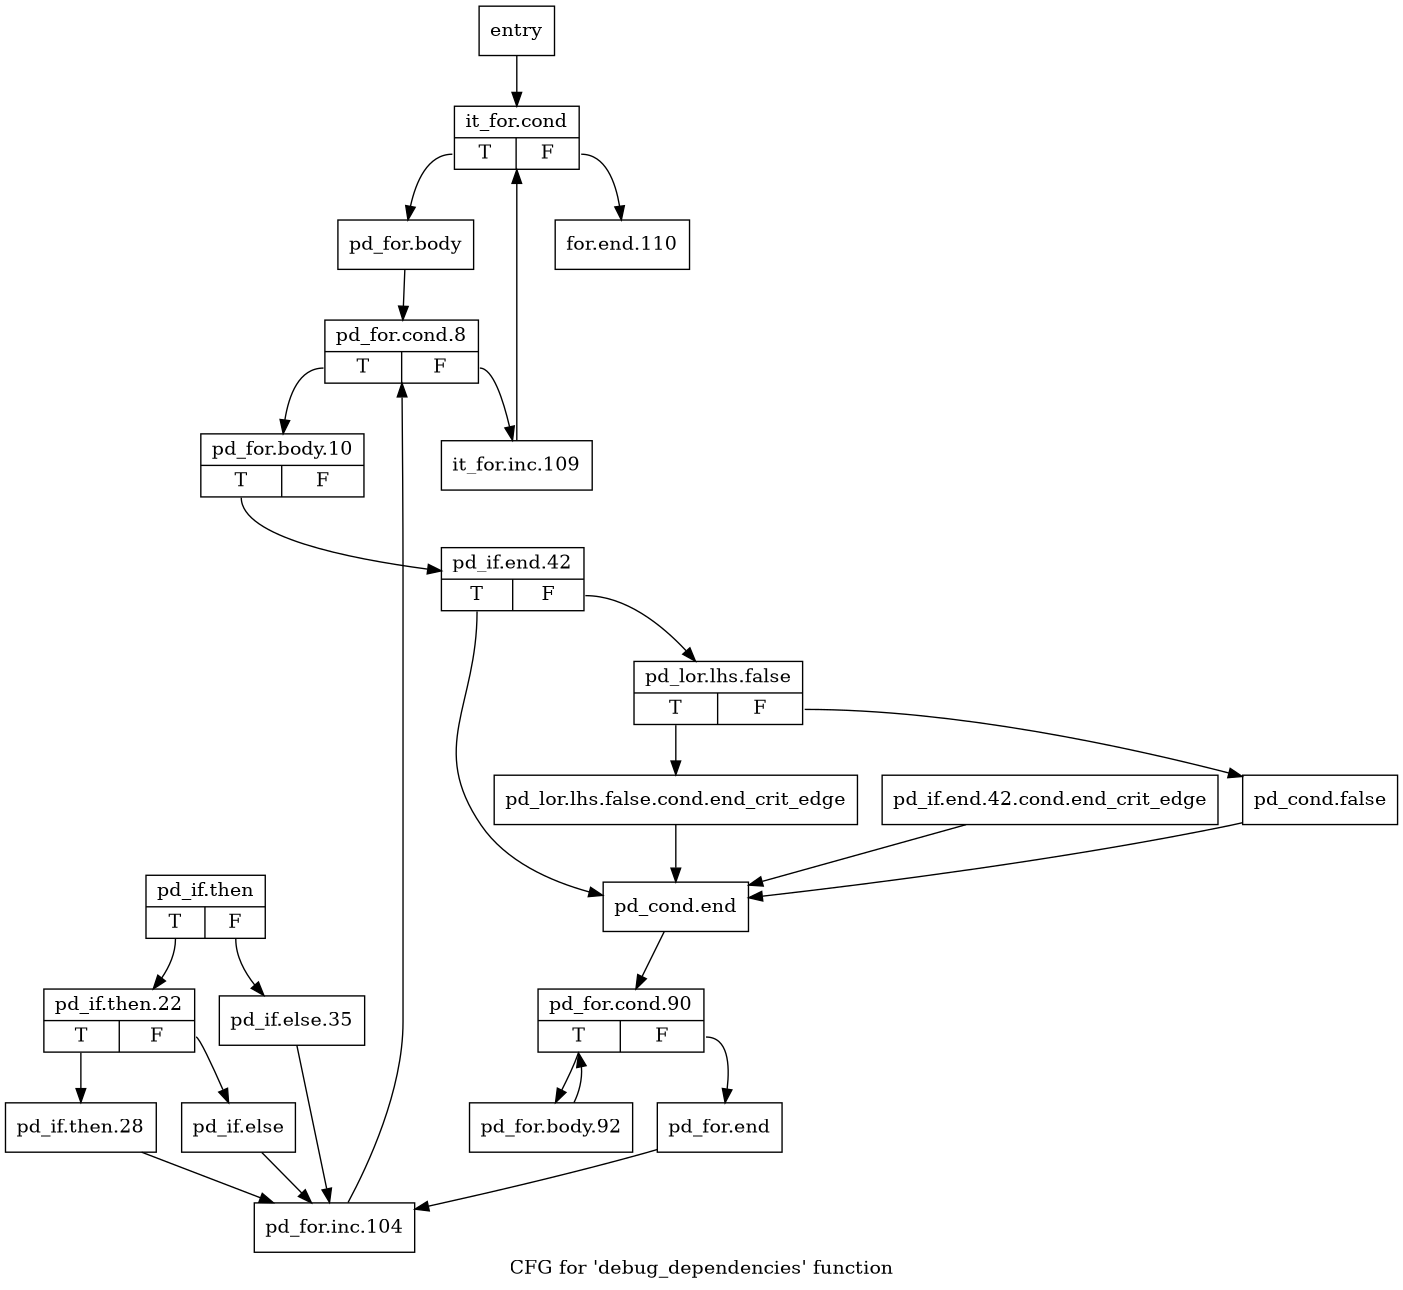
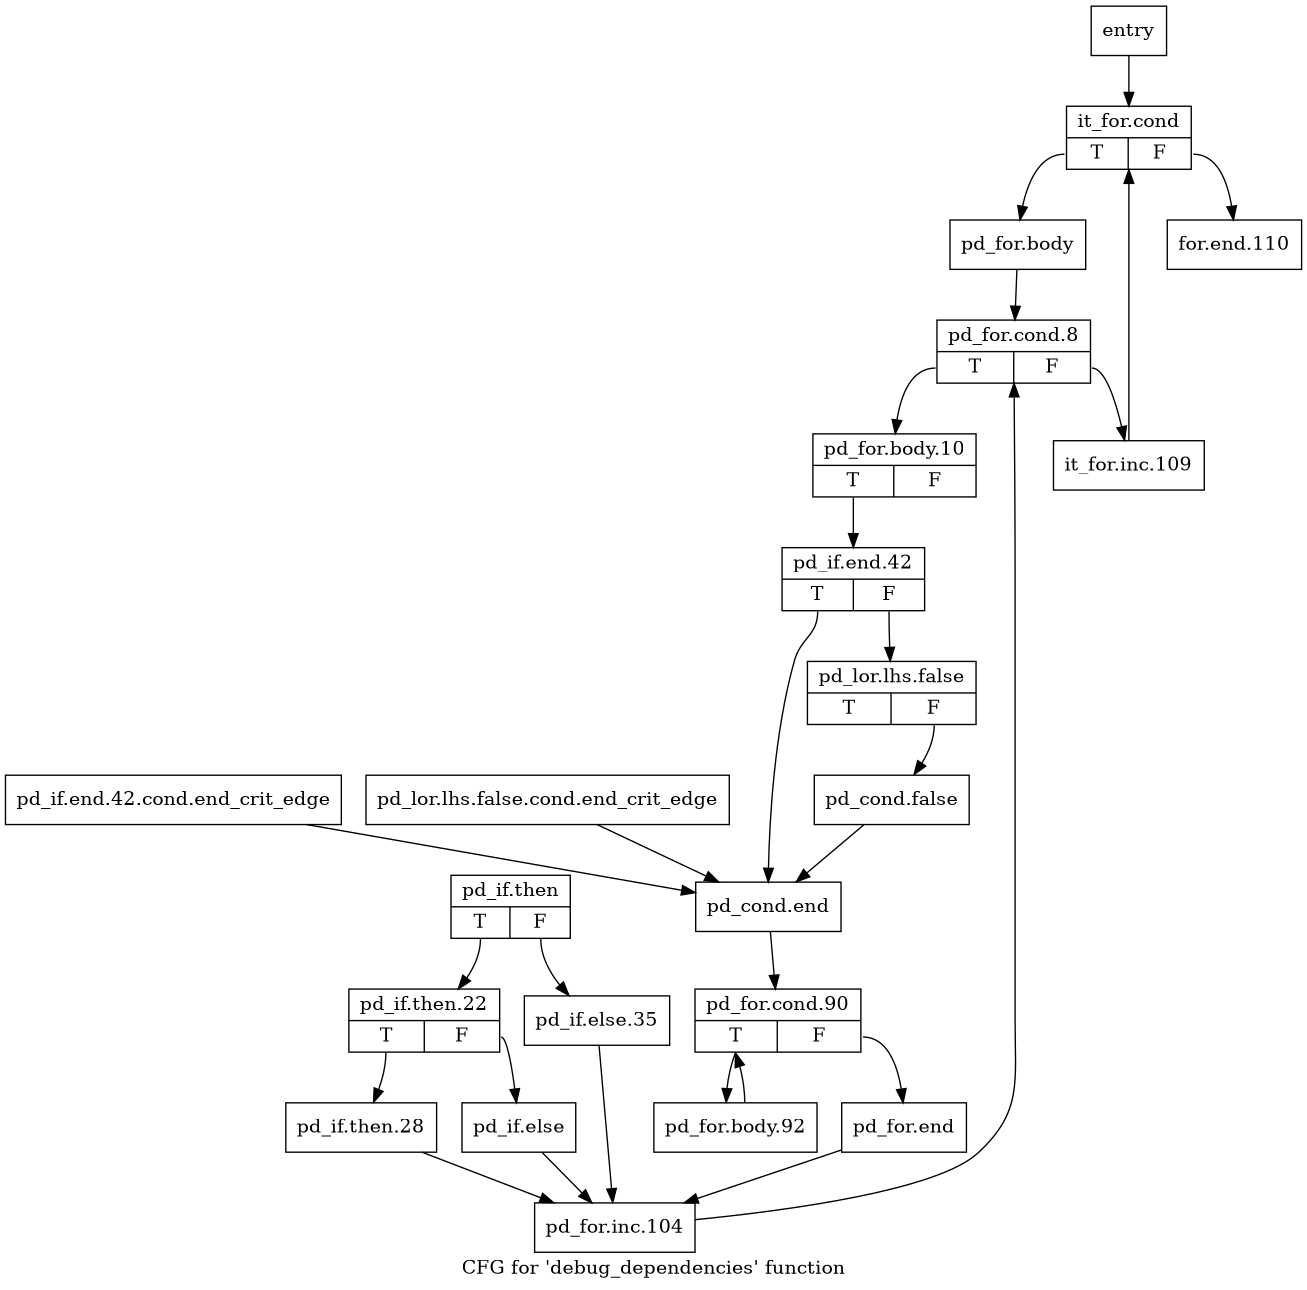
edge "pd_lor.lhs.false" -> "pd_lor.lhs.false.cond.end_crit_edge": removed
